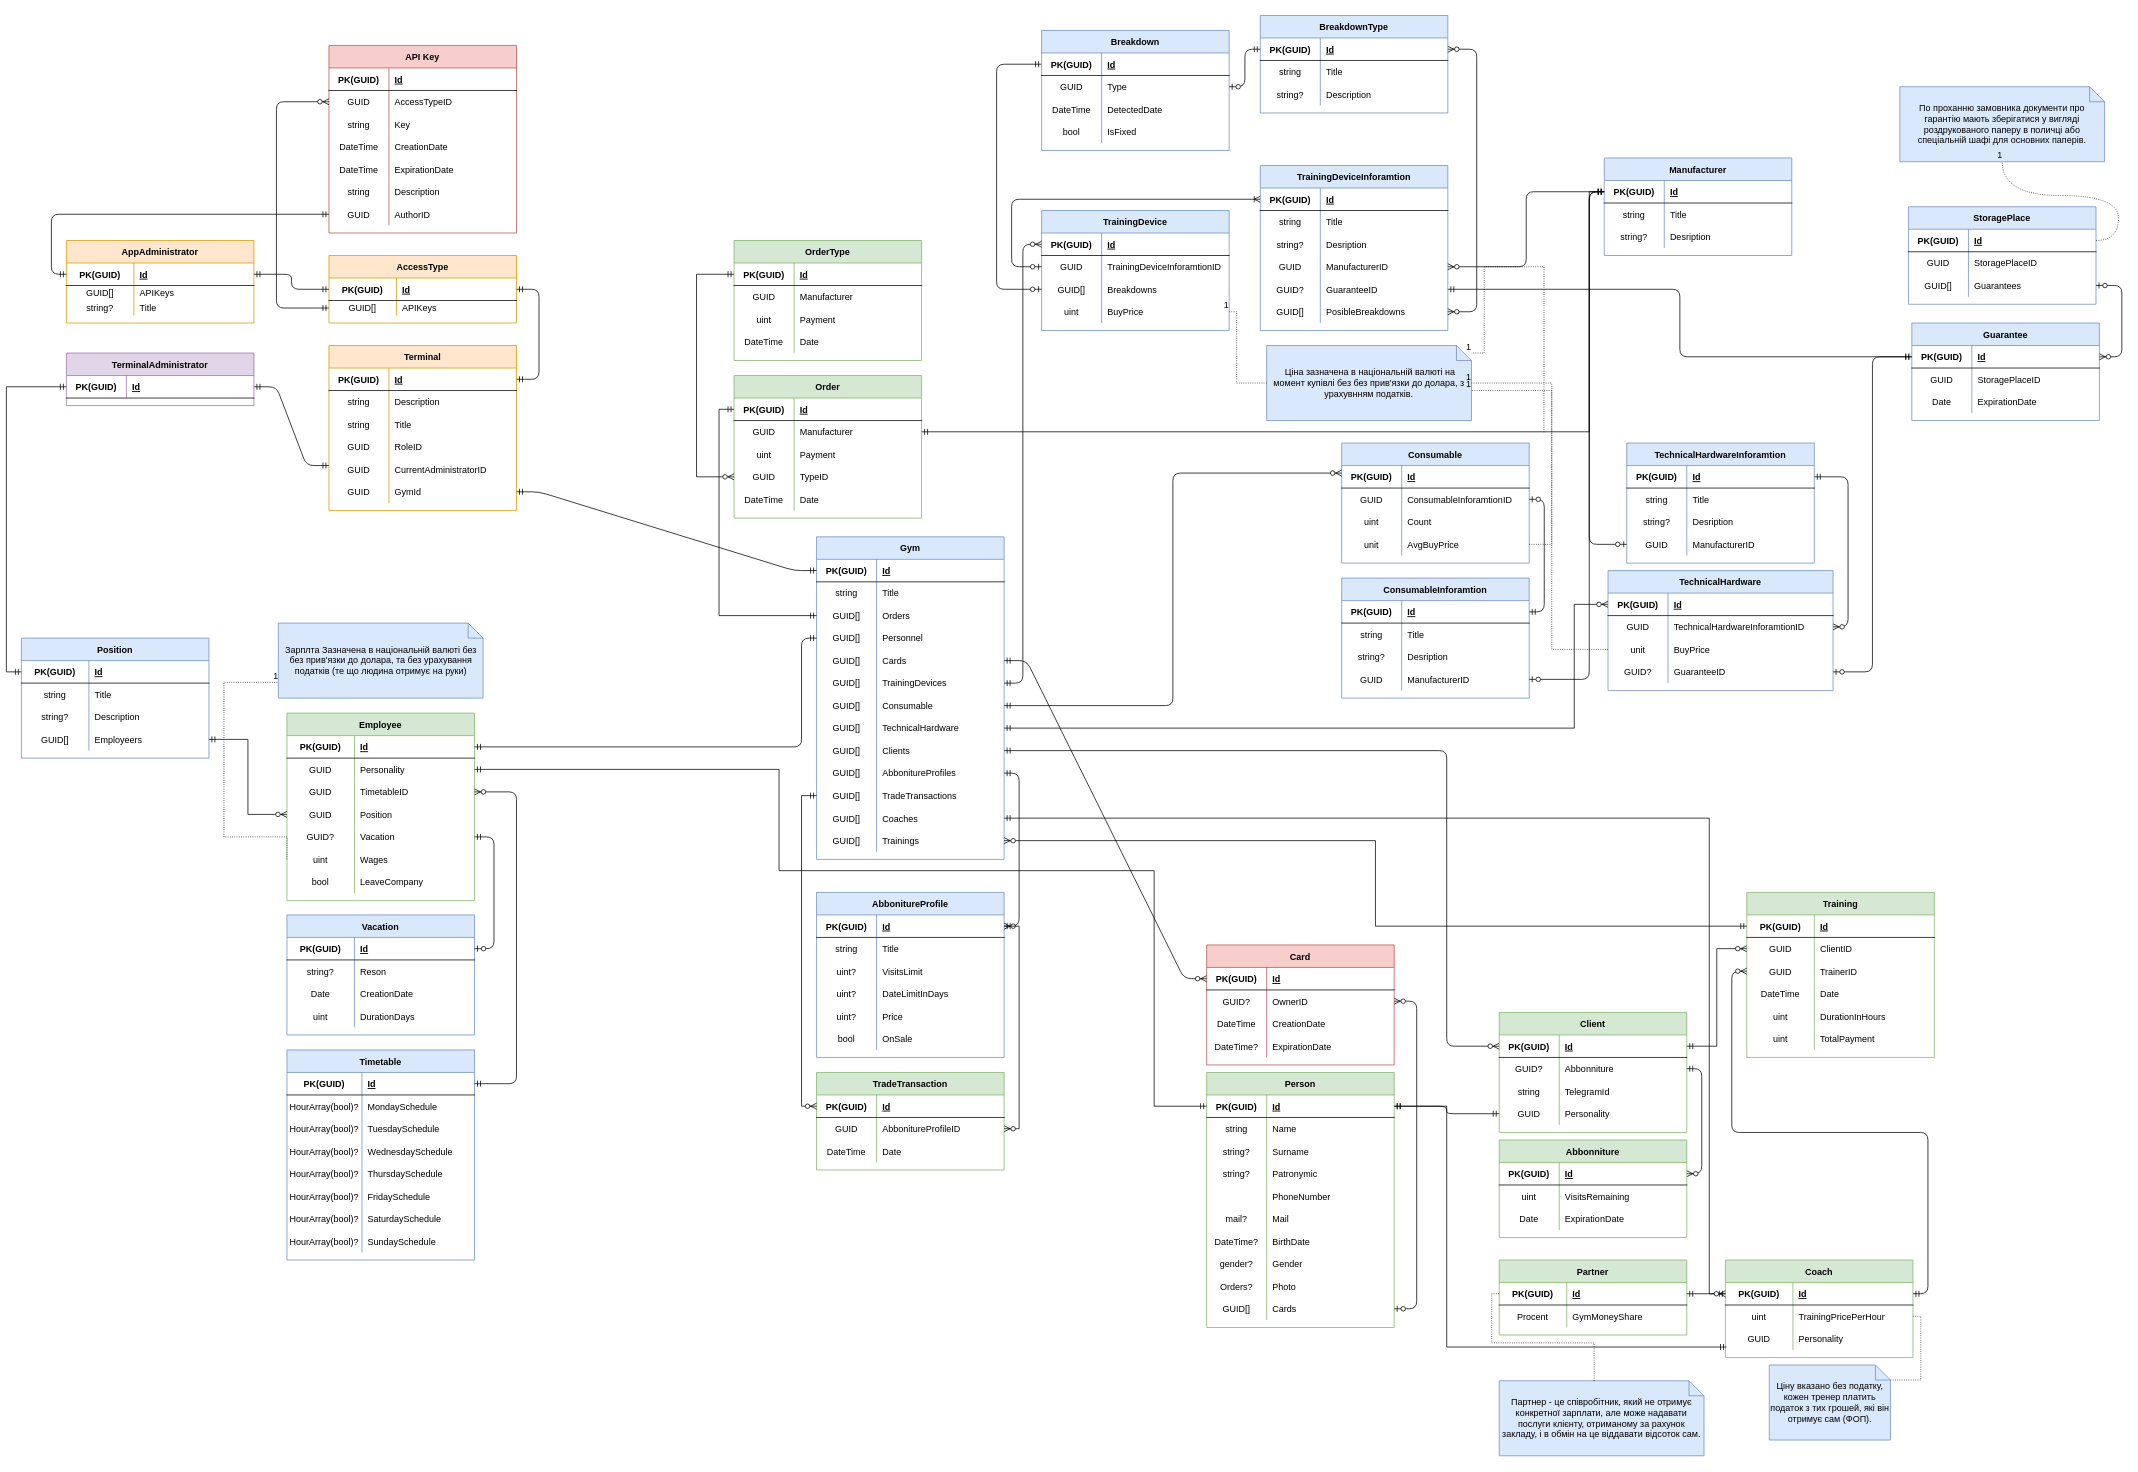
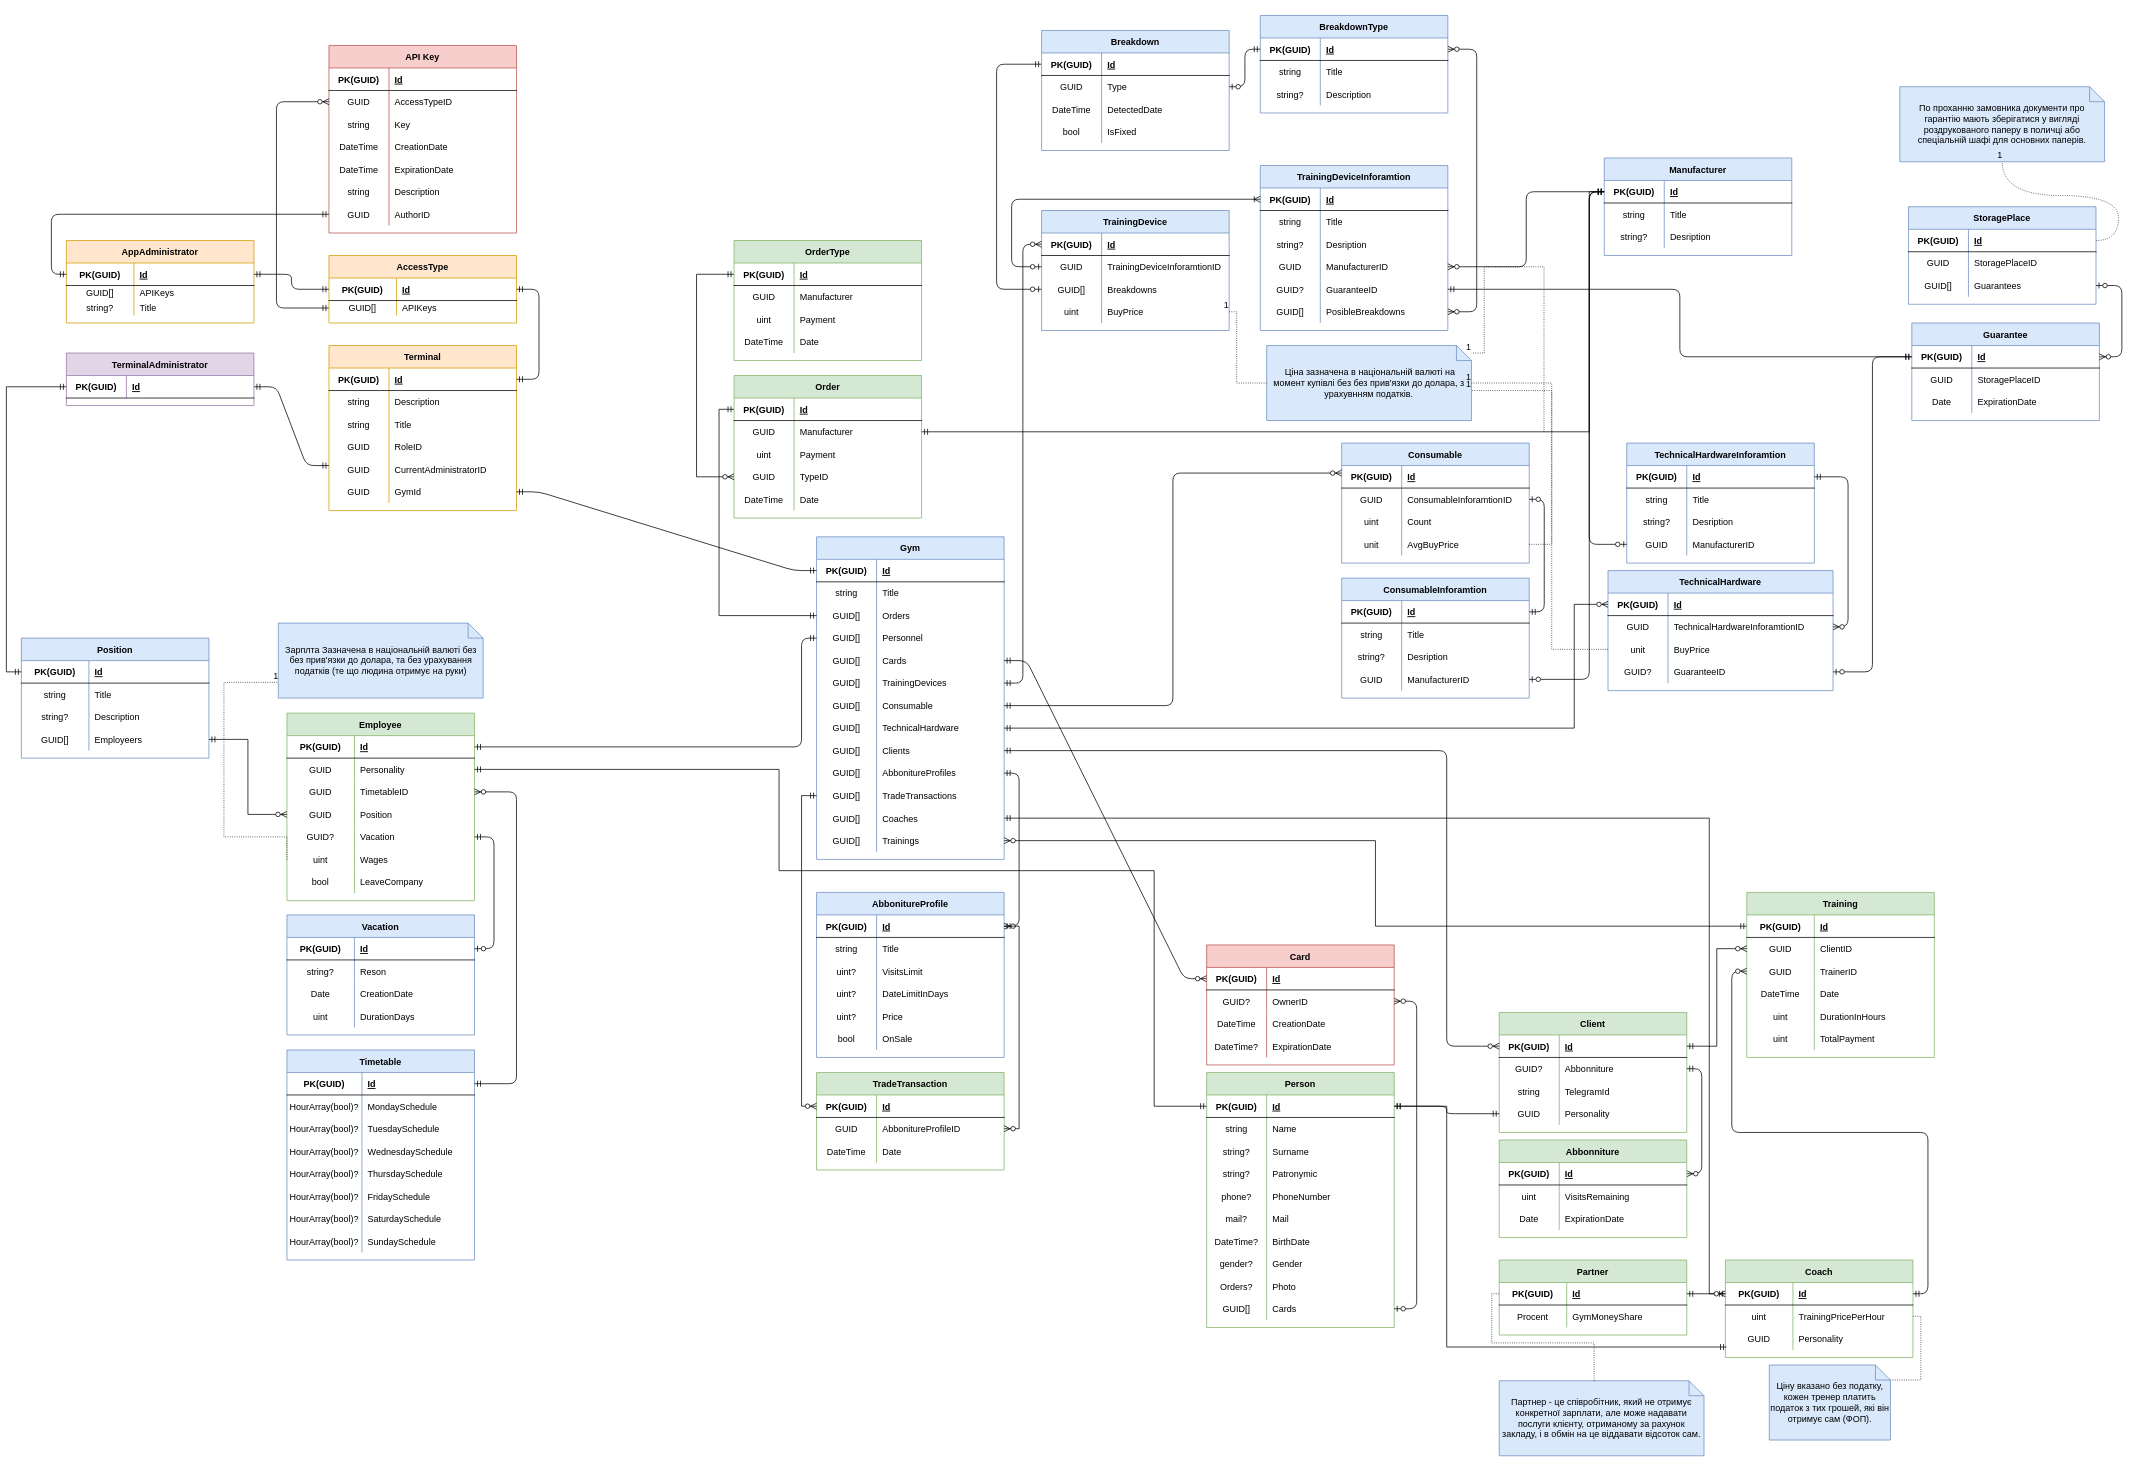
node "phone?": added
